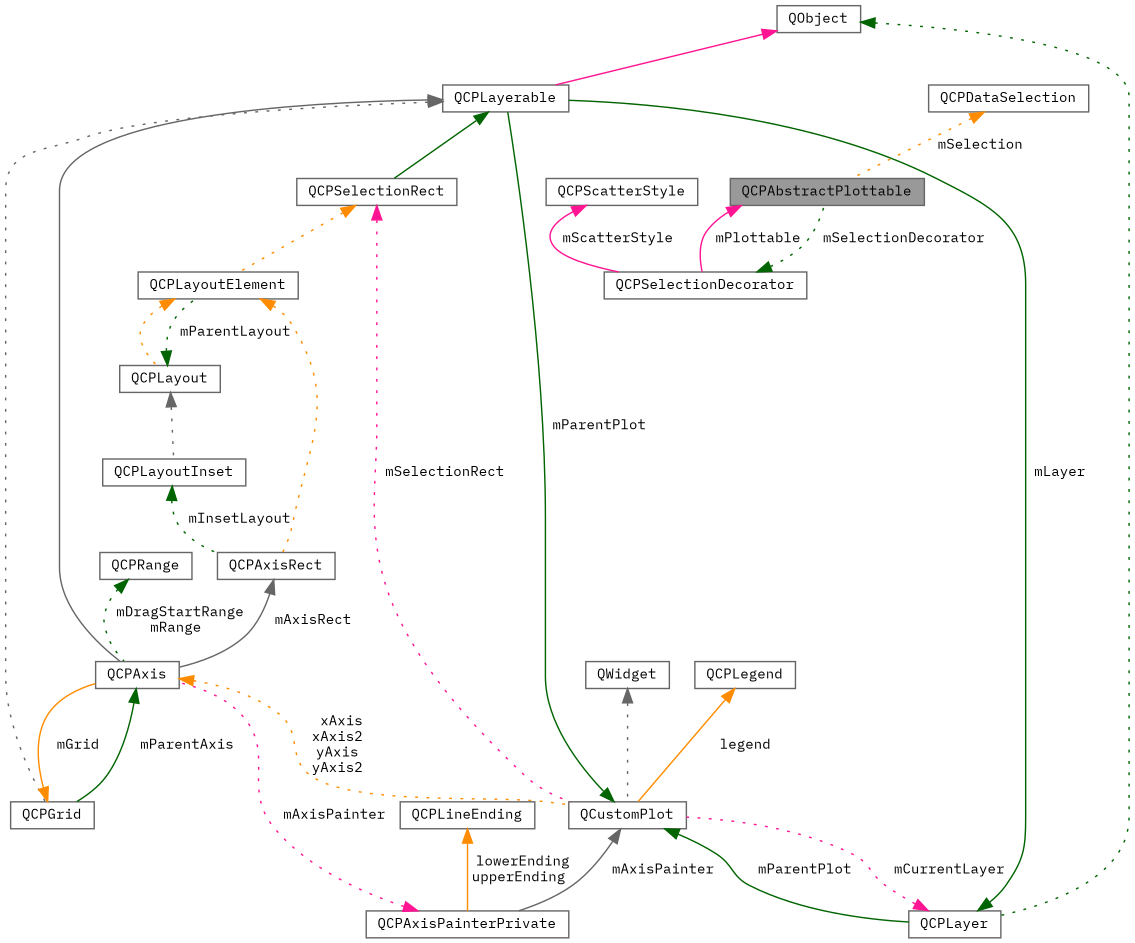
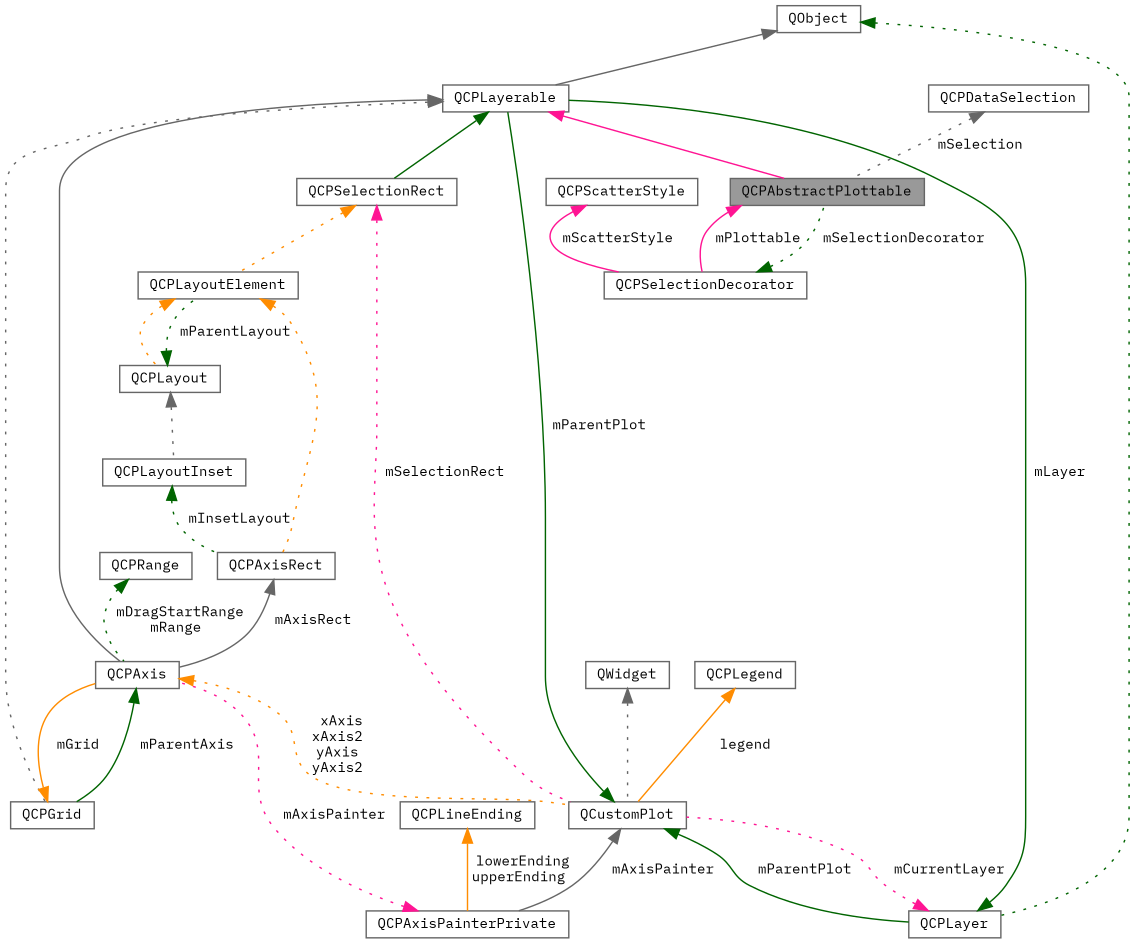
edge "QCPLayerable" -> "QObject": color deeppink -> gray40
edge "QCPAbstractPlottable" -> "QCPLayerable": added
edge "QCPAbstractPlottable" -> "QCPDataSelection": color darkorange -> gray40
